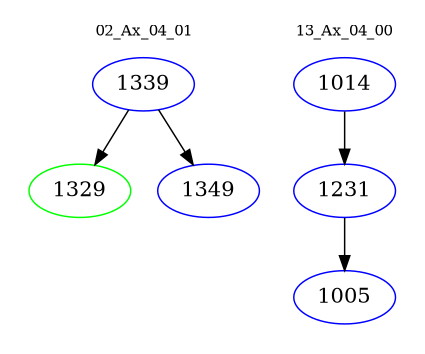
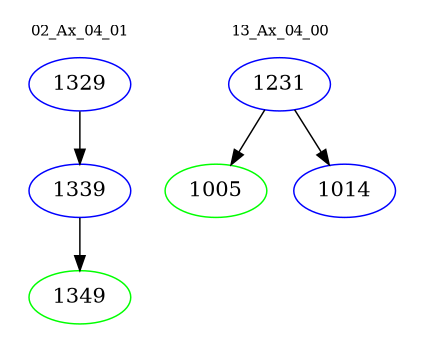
edge "1014" -> "1231": reversed
edge "1339" -> "1329": reversed
node "1329": color green -> blue
node "1349": color blue -> green
node "1005": color blue -> green
